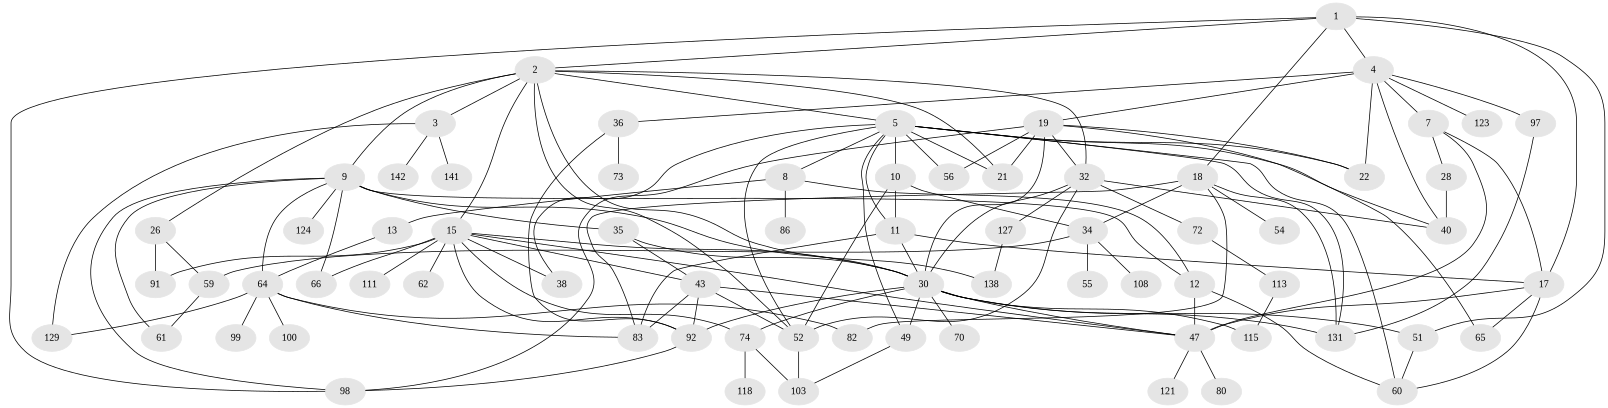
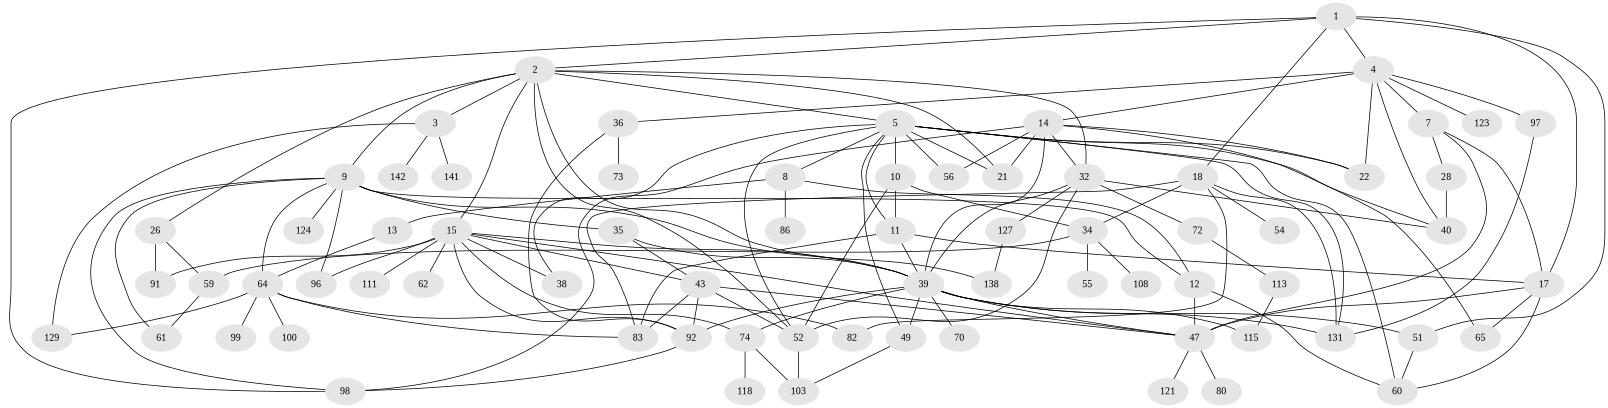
node "19": label "19" -> "14"
node "66": label "66" -> "96"
node "30": label "30" -> "39"
